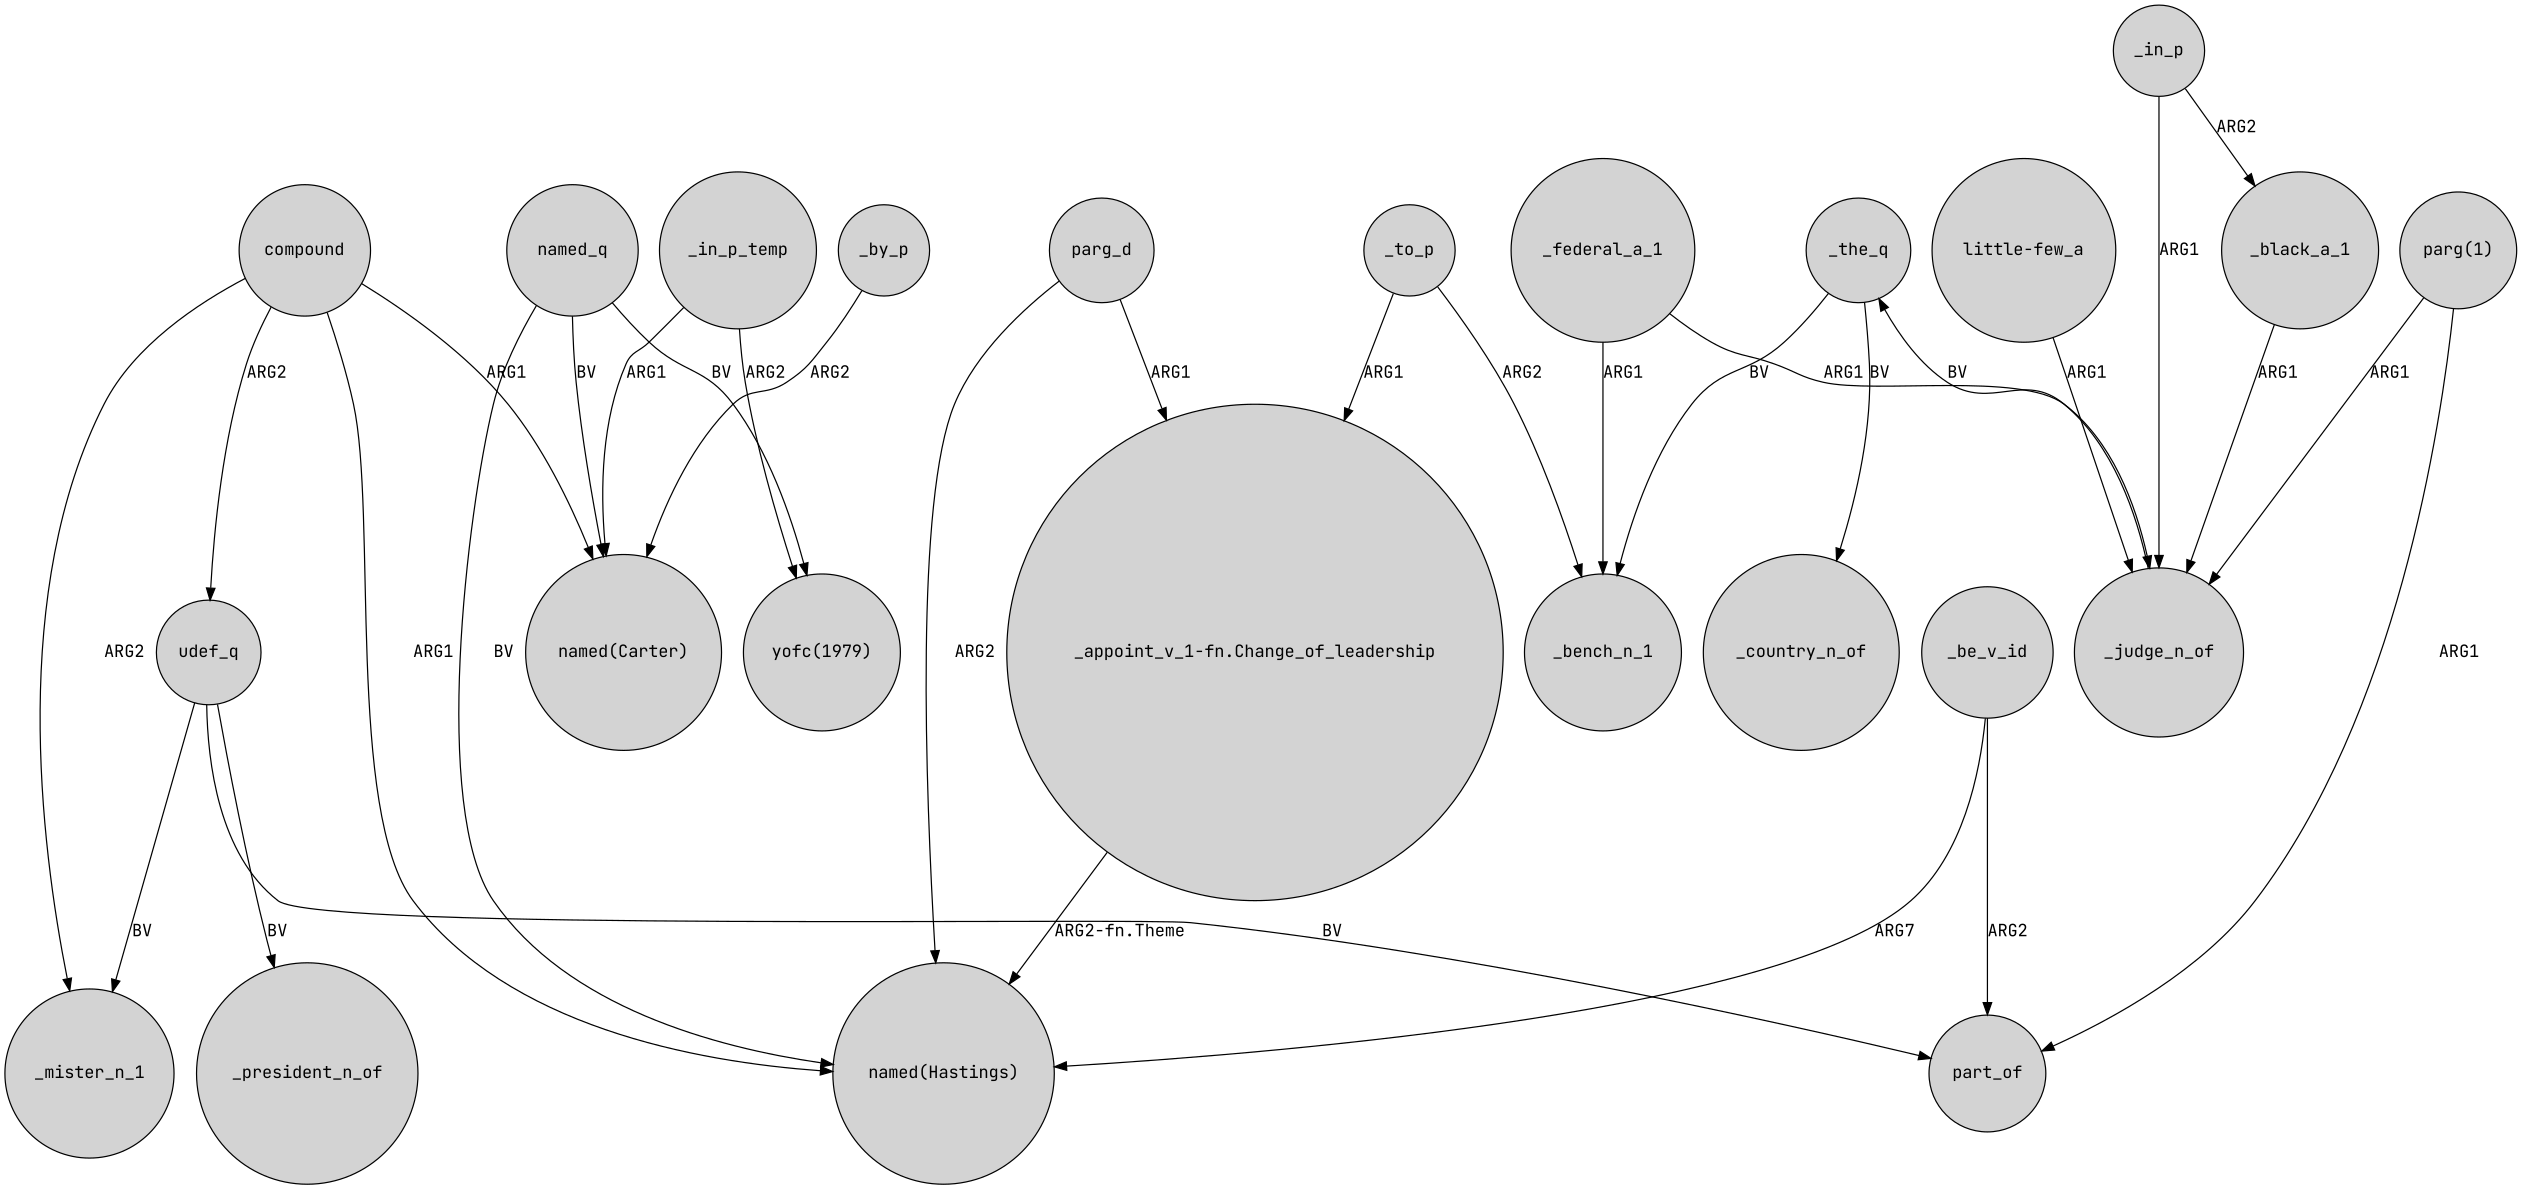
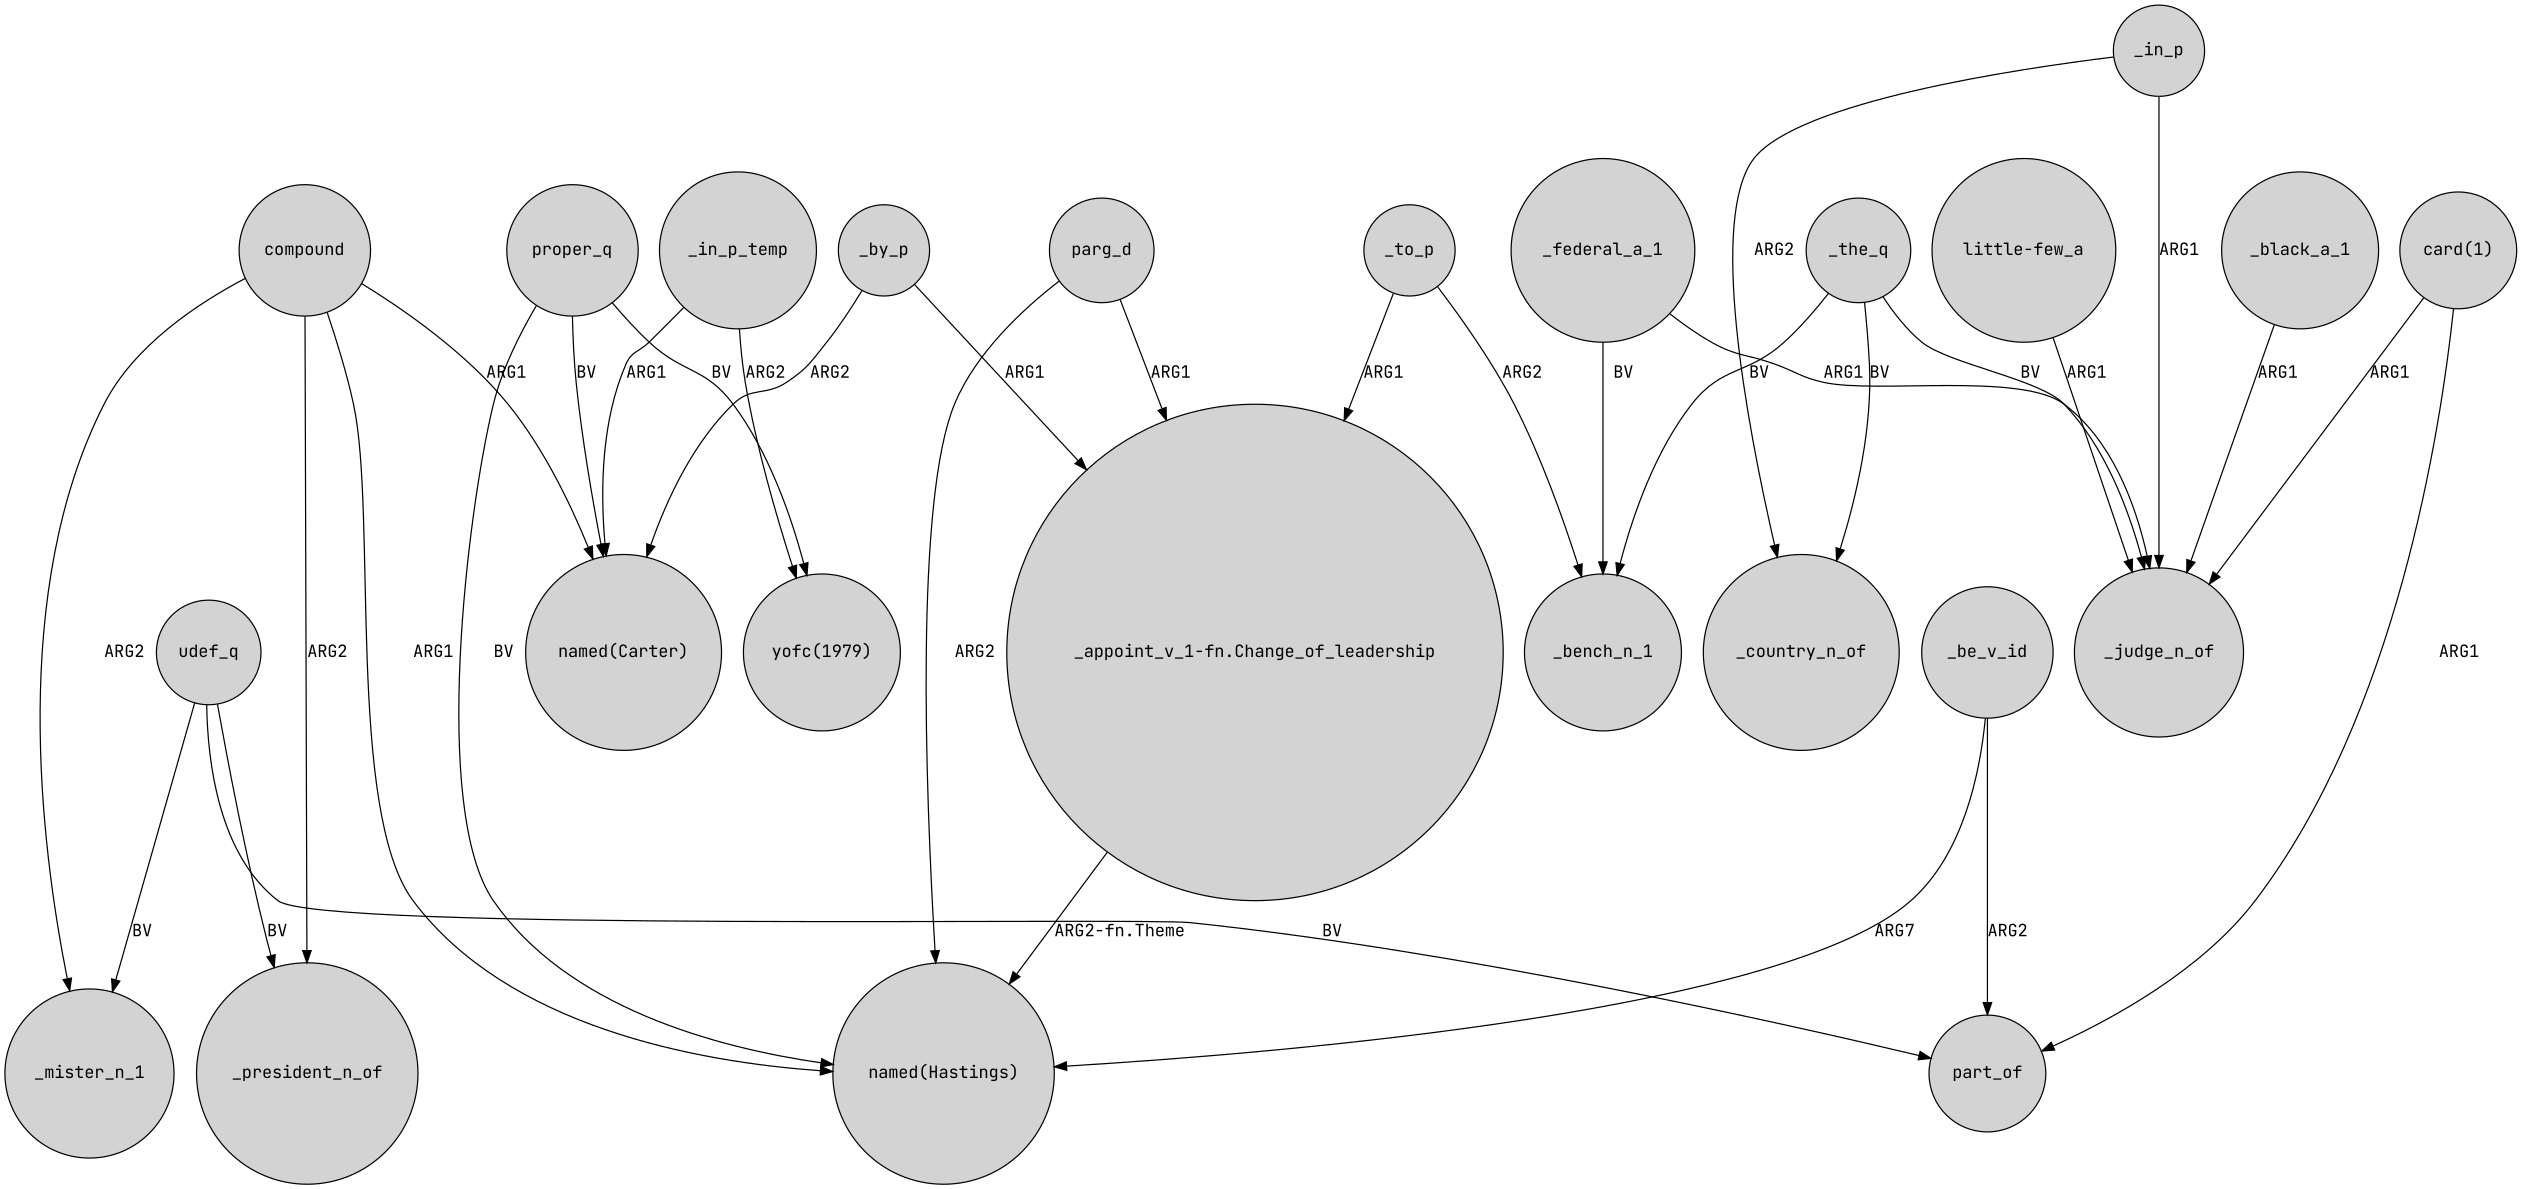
edge "_in_p" -> "_black_a_1": now "_in_p" -> "_country_n_of"
node "named_q": label "named_q" -> "proper_q"
node "parg(1)": label "parg(1)" -> "card(1)"
edge "_by_p" -> "_appoint_v_1-fn.Change_of_leadership": added, label "ARG1"
edge "_federal_a_1" -> "_bench_n_1": label "ARG1" -> "BV"
edge "_judge_n_of" -> "_the_q": reversed
edge "compound" -> "udef_q": now "compound" -> "_president_n_of"
